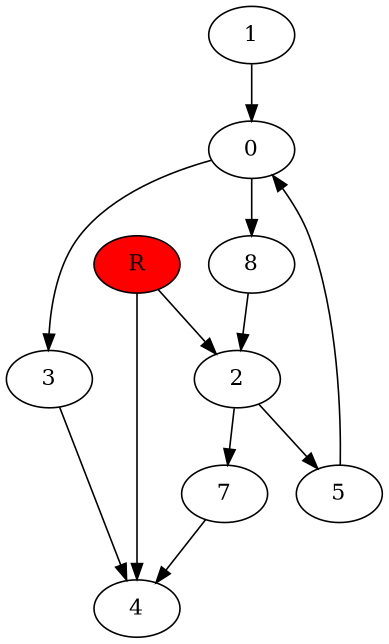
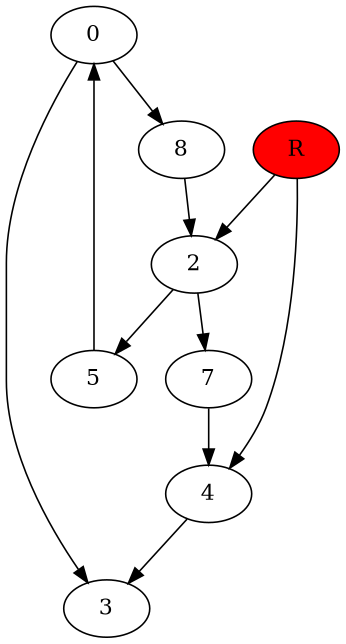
node "1": removed
edge "3" -> "4": reversed
